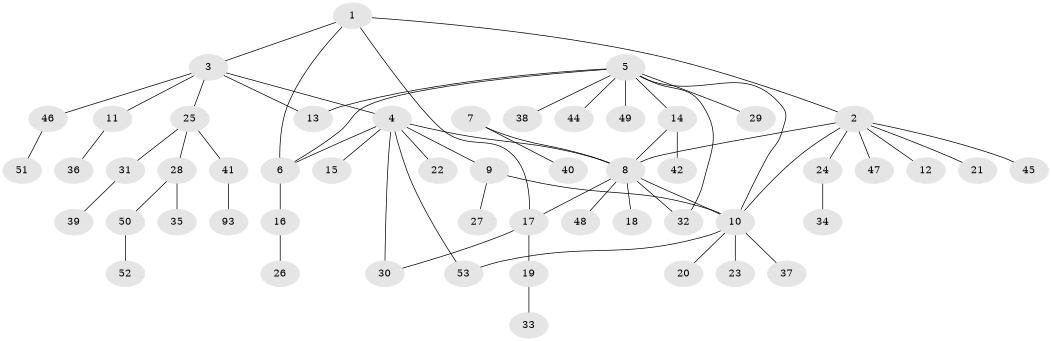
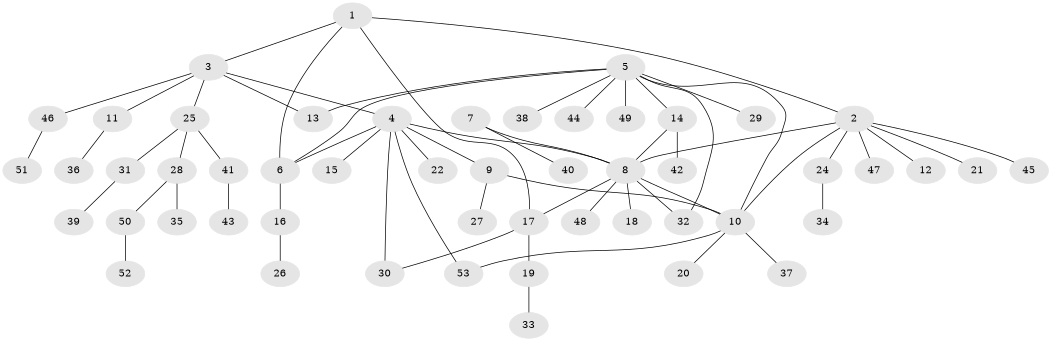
node "93": label "93" -> "43"
node "23": removed
